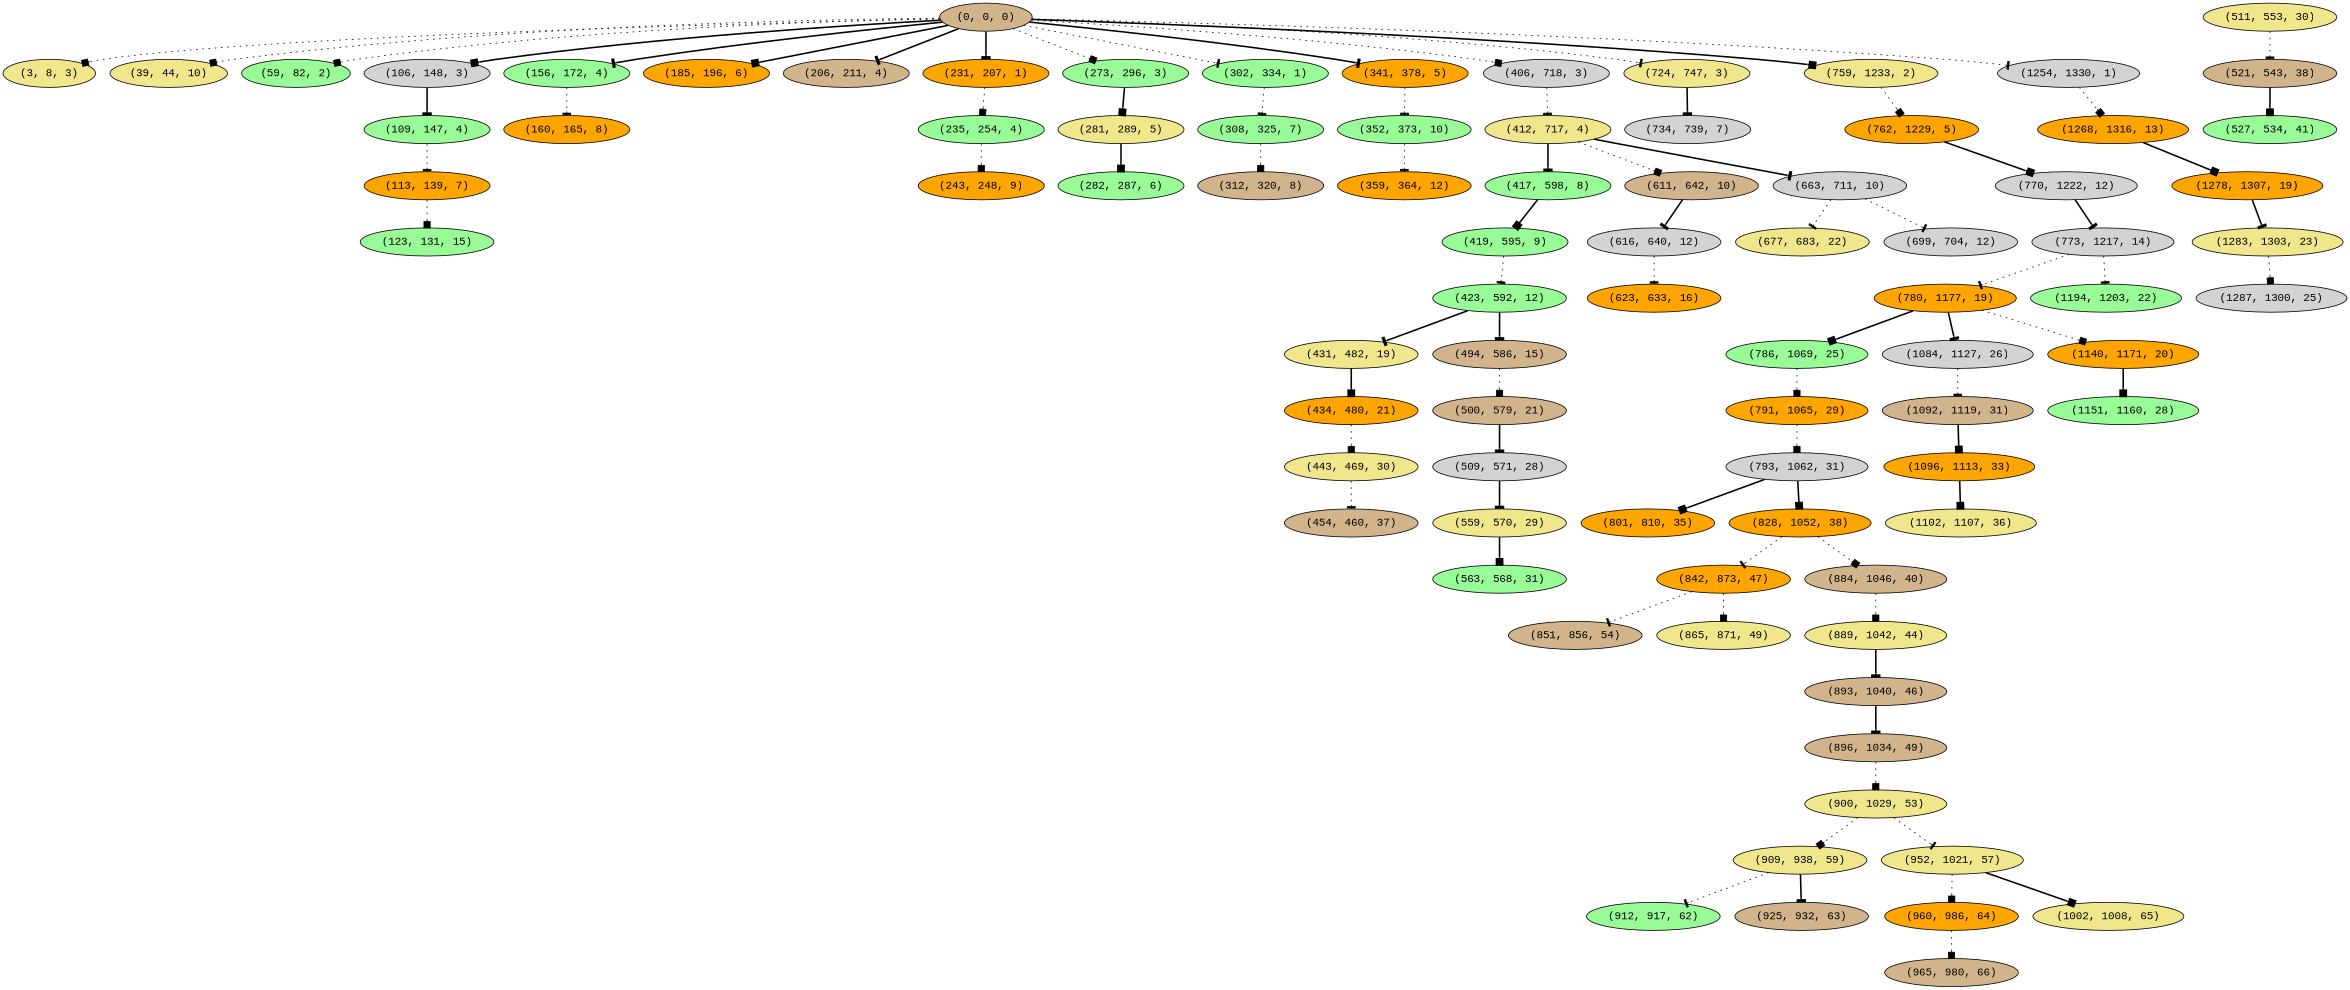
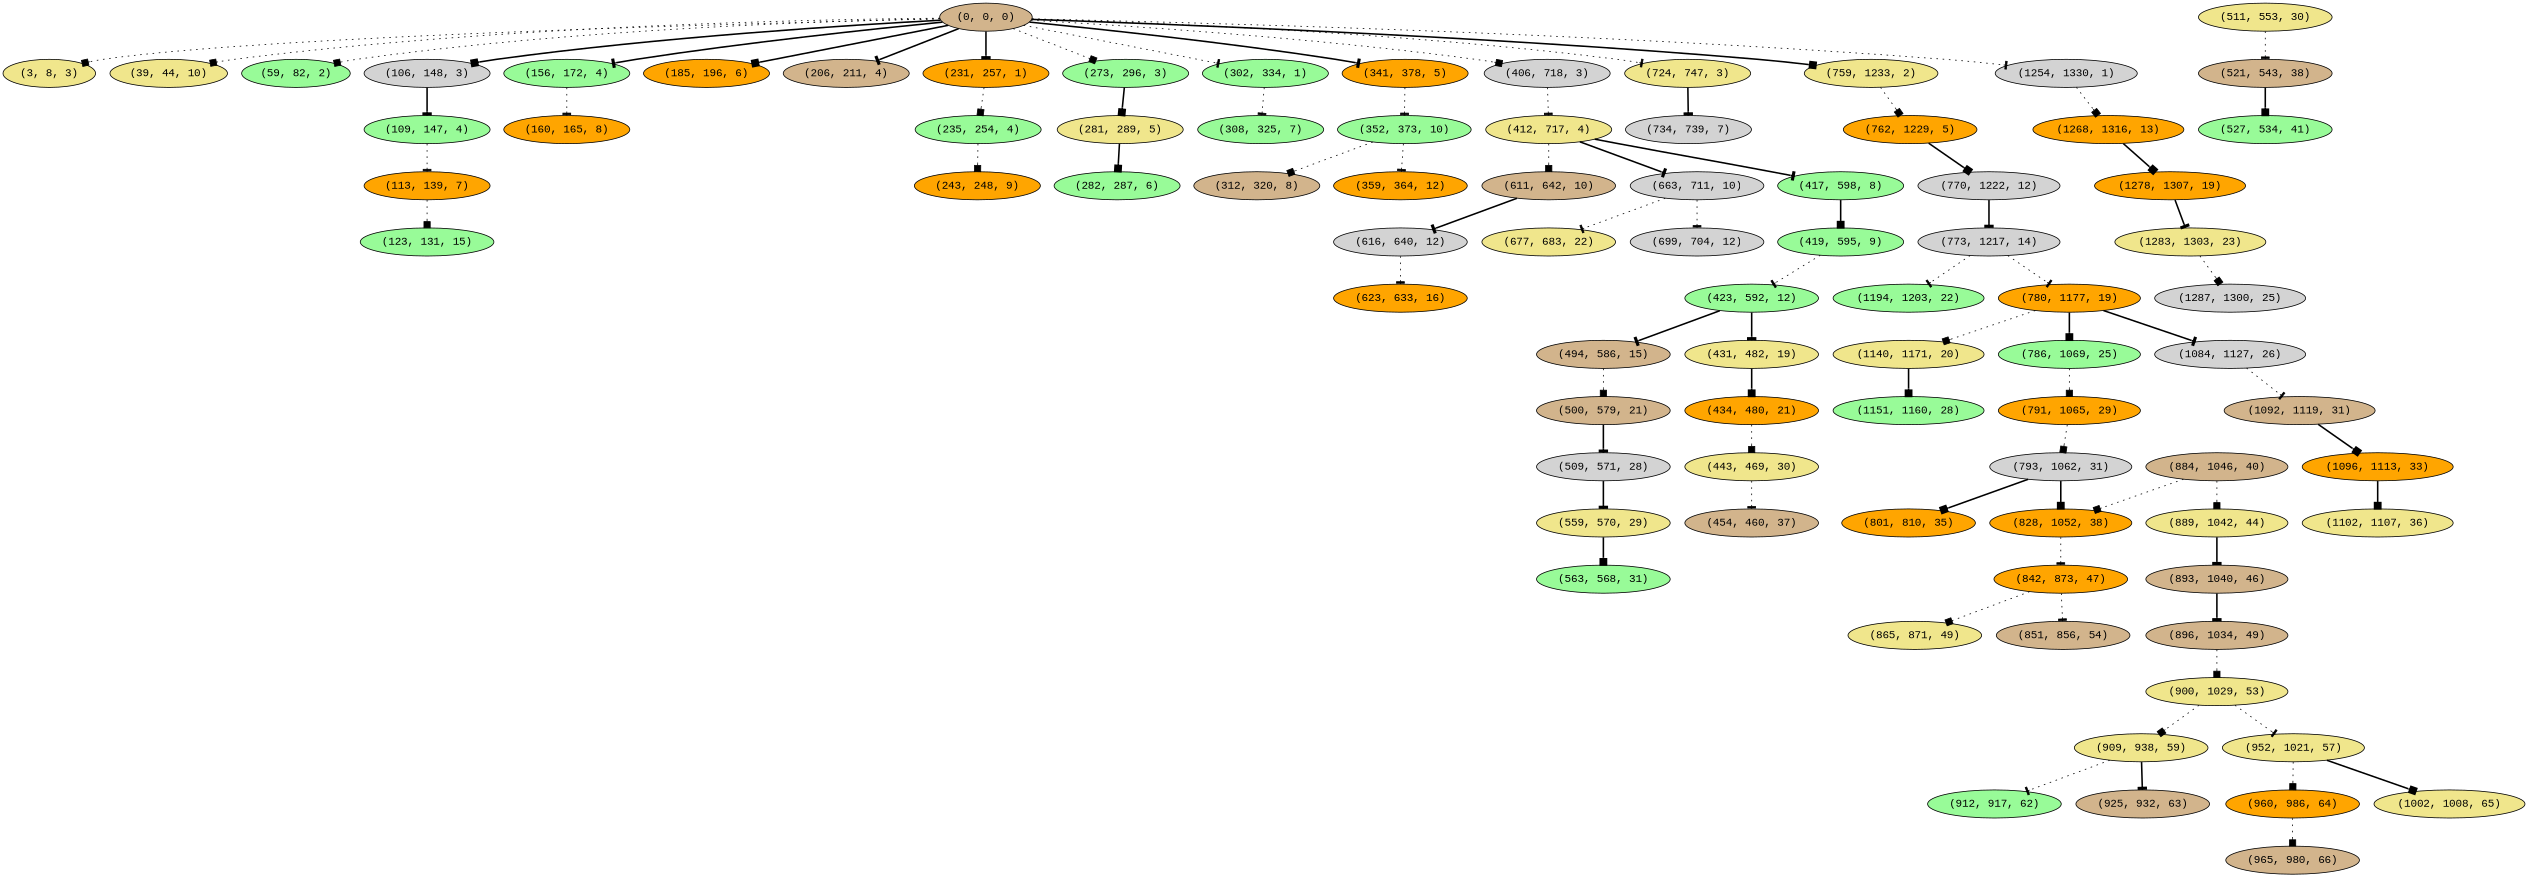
node "(231, 207, 1)": label "(231, 207, 1)" -> "(231, 257, 1)"
edge "(308, 325, 7)" -> "(312, 320, 8)": now "(352, 373, 10)" -> "(312, 320, 8)"
node "(1140, 1171, 20)": fillcolor orange -> khaki
edge "(828, 1052, 38)" -> "(884, 1046, 40)": reversed
